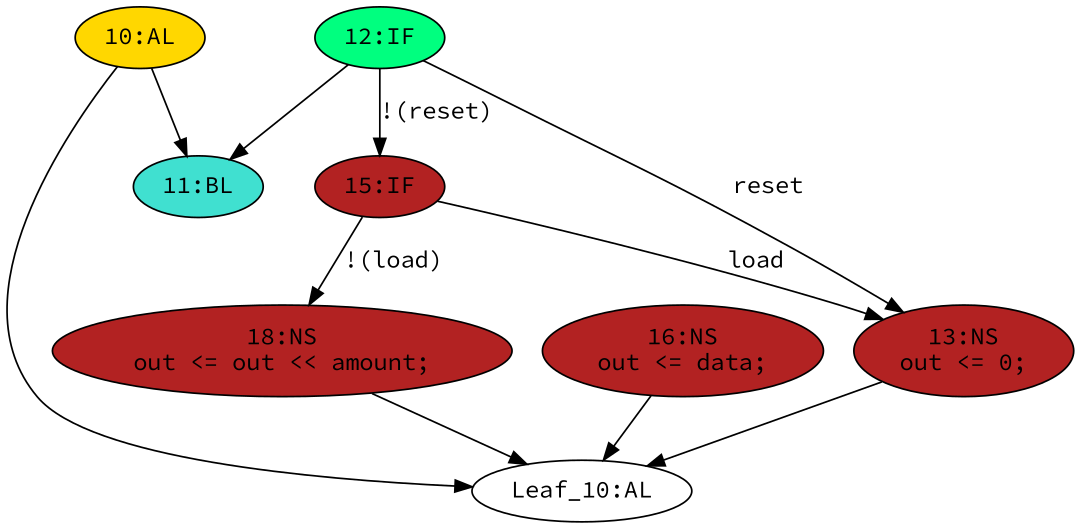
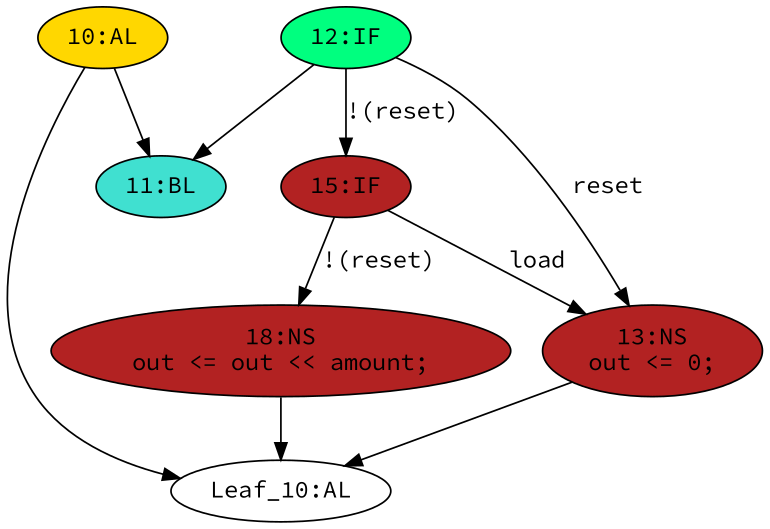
edge "15:IF" -> "18:NS out <= out << amount;": label "!(load)" -> "!(reset)"
node "16:NS out <= data;": removed
